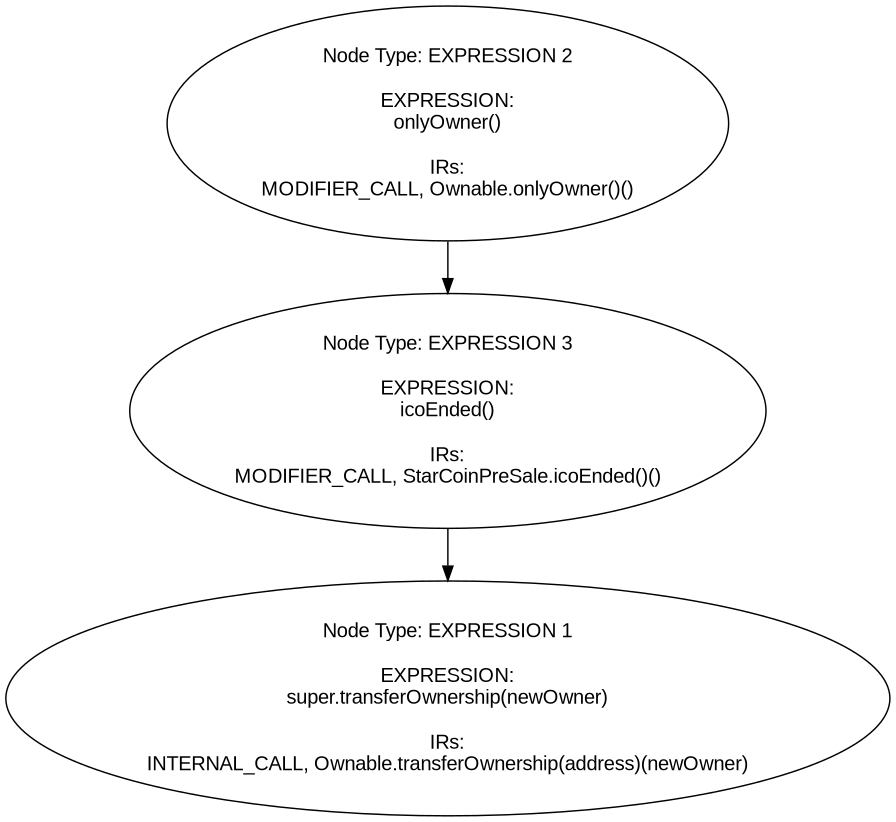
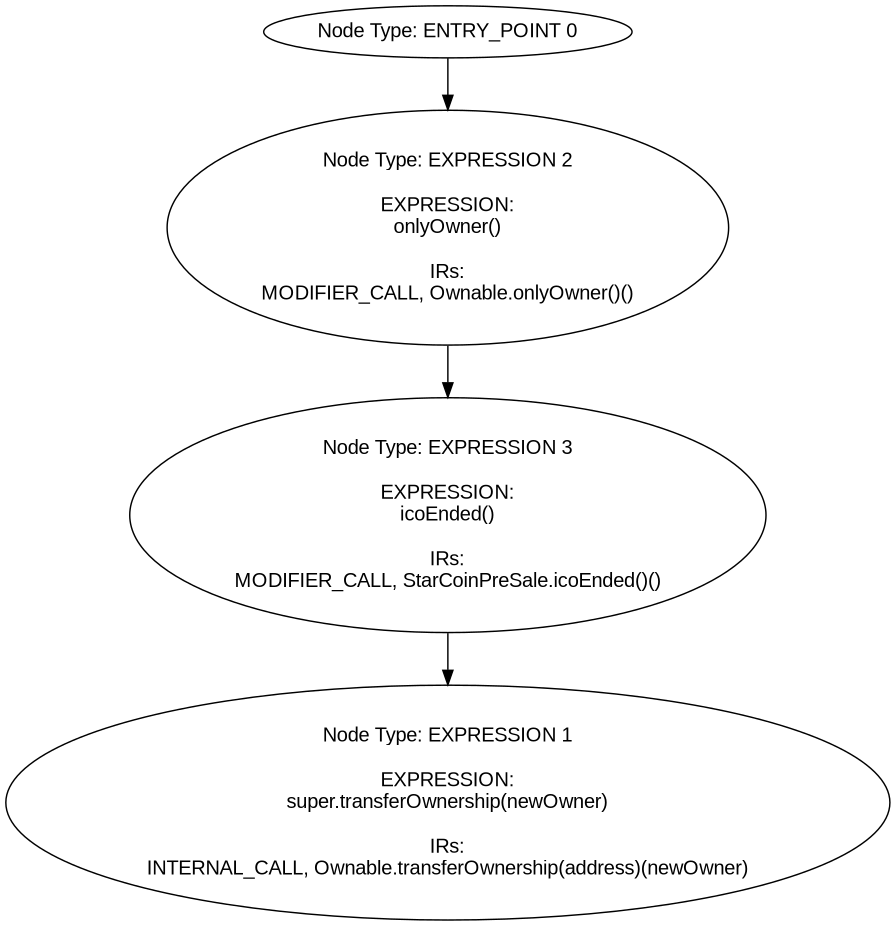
node "Node Type: ENTRY_POINT 0": added
